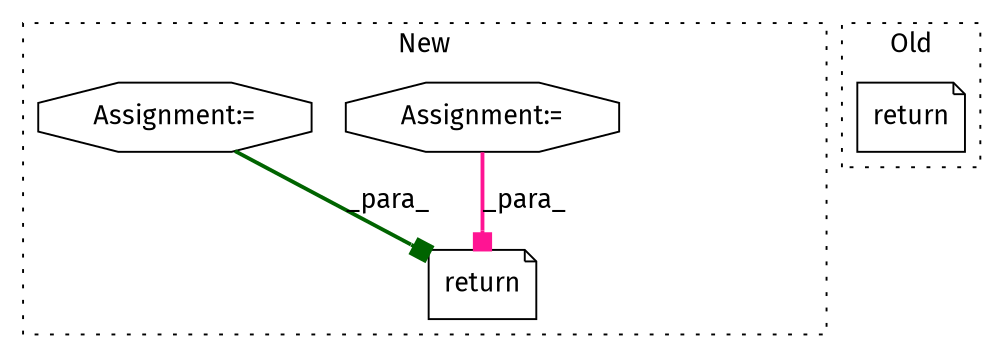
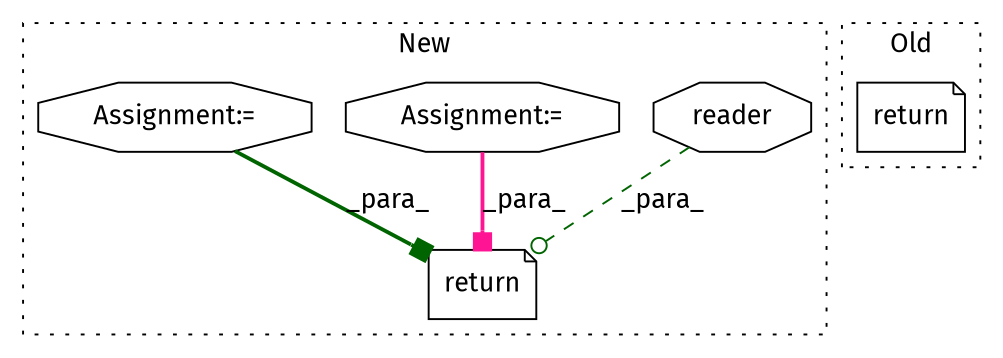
node "reader": added
